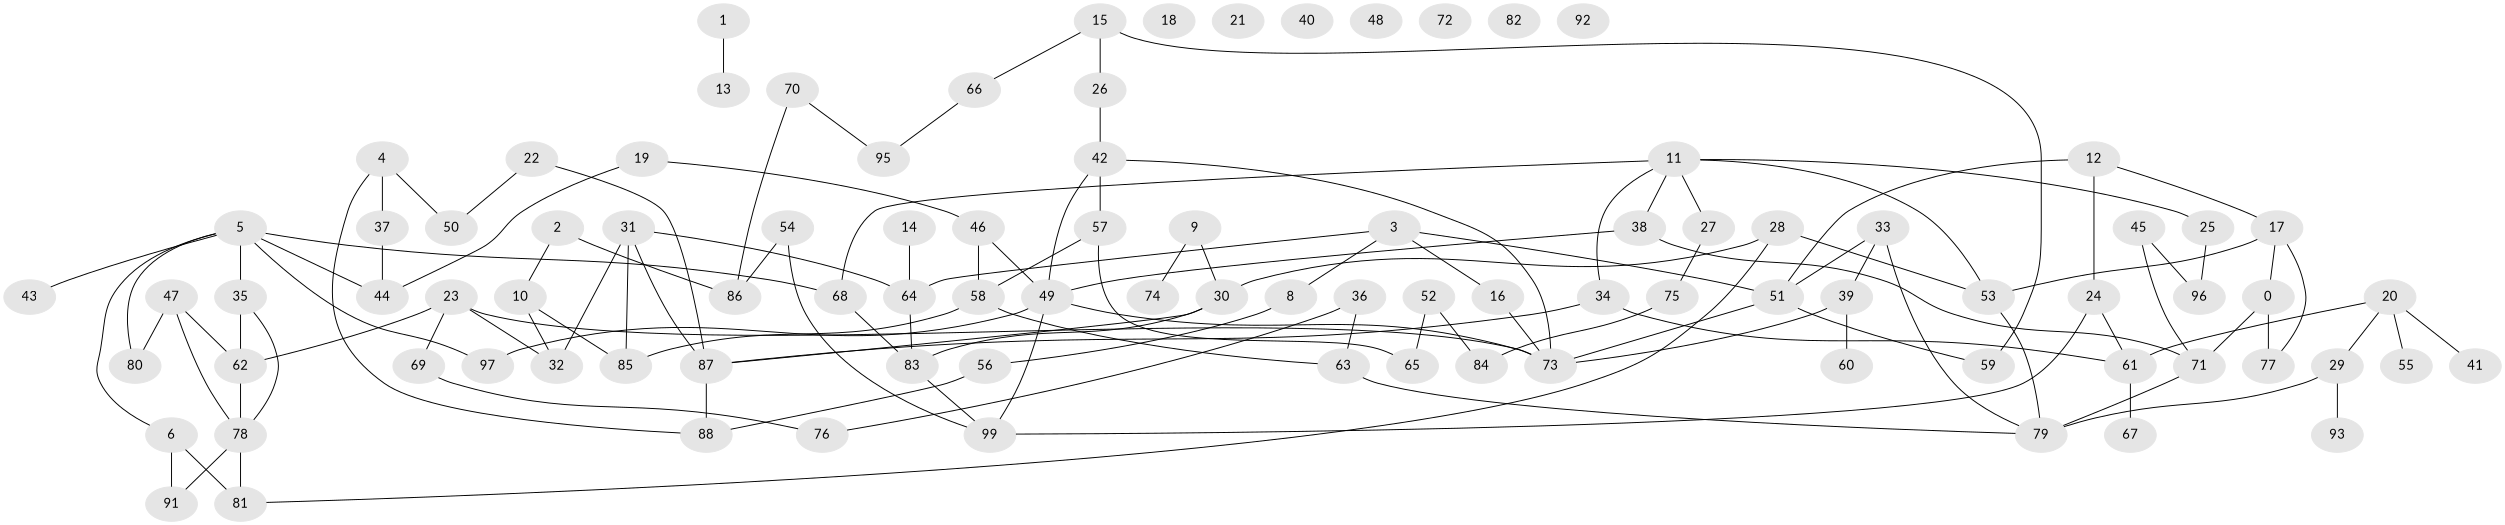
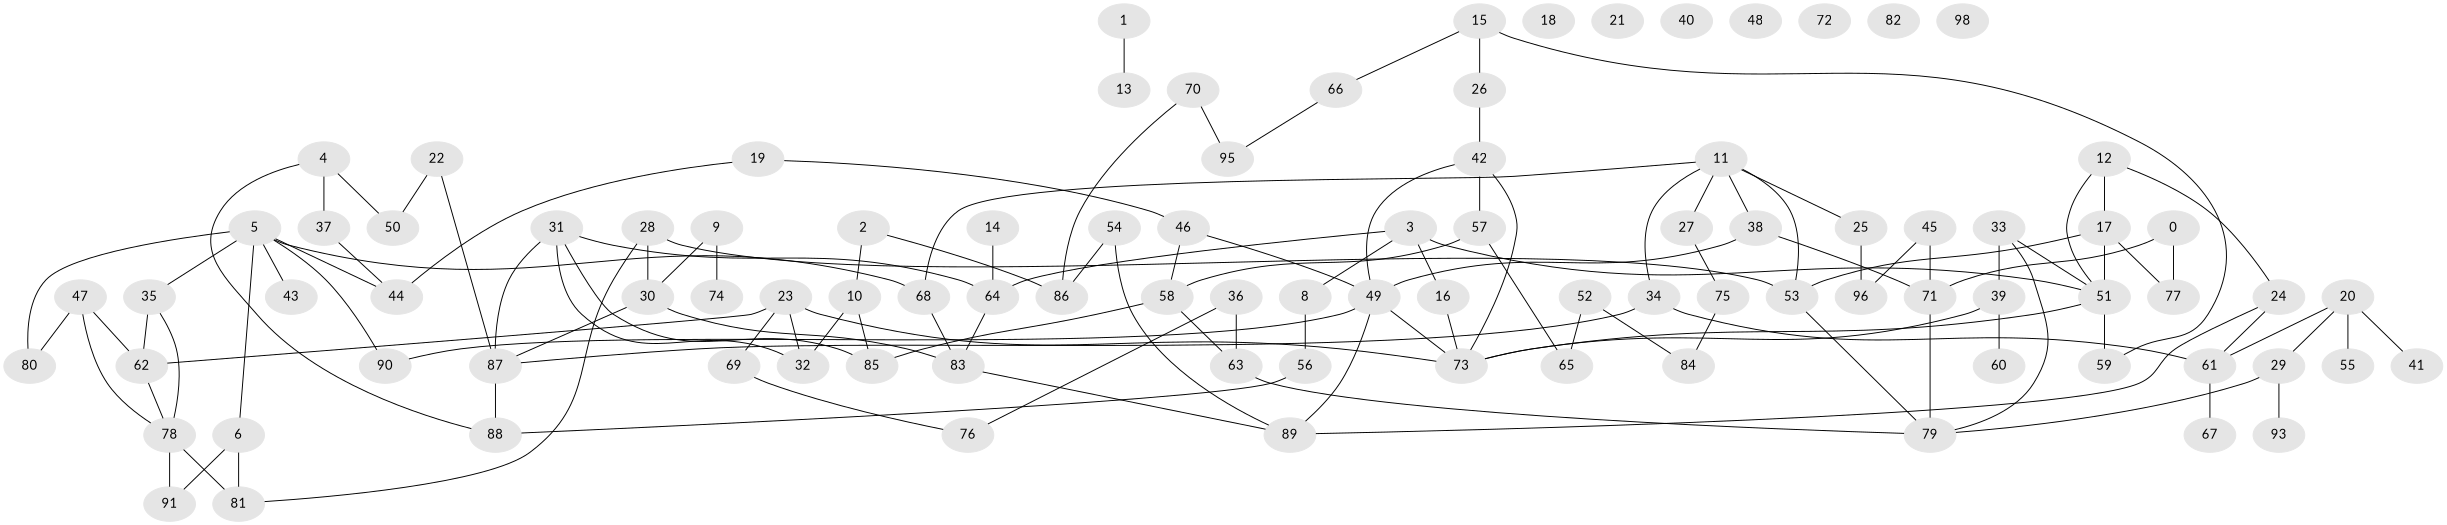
node "92": label "92" -> "98"
edge "17" -- "0": now "17" -- "51"
node "97": label "97" -> "90"
node "99": label "99" -> "89"
